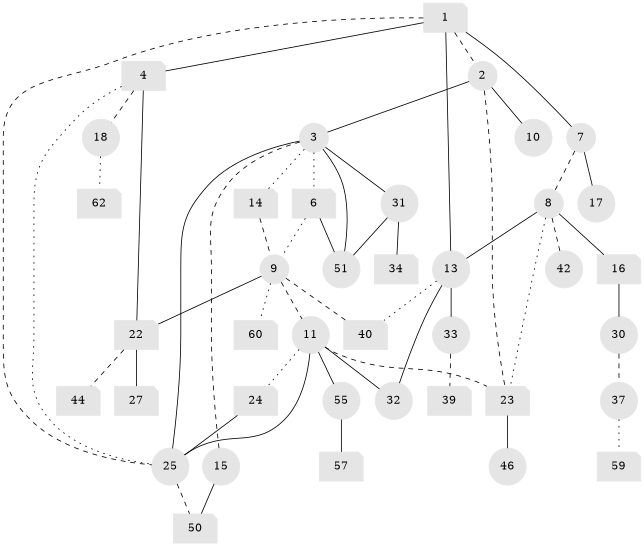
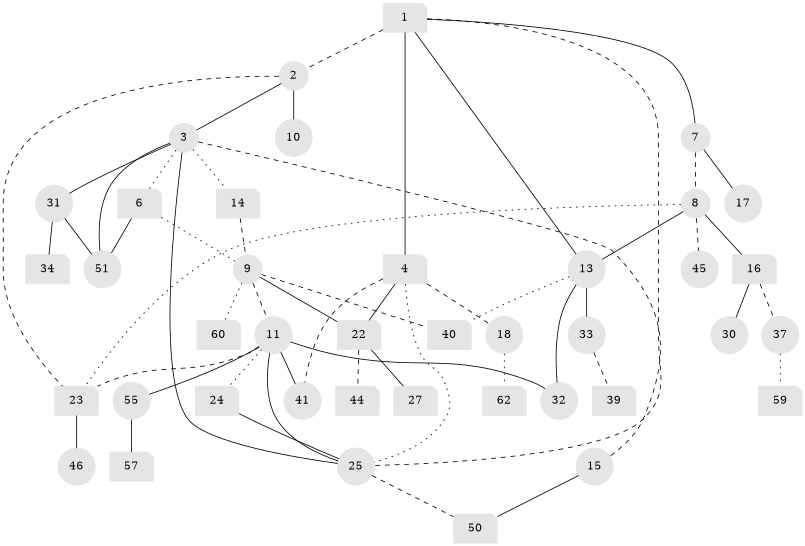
node "42": label "42" -> "45"
edge "30" -- "37": now "16" -- "37"
node "41": added
